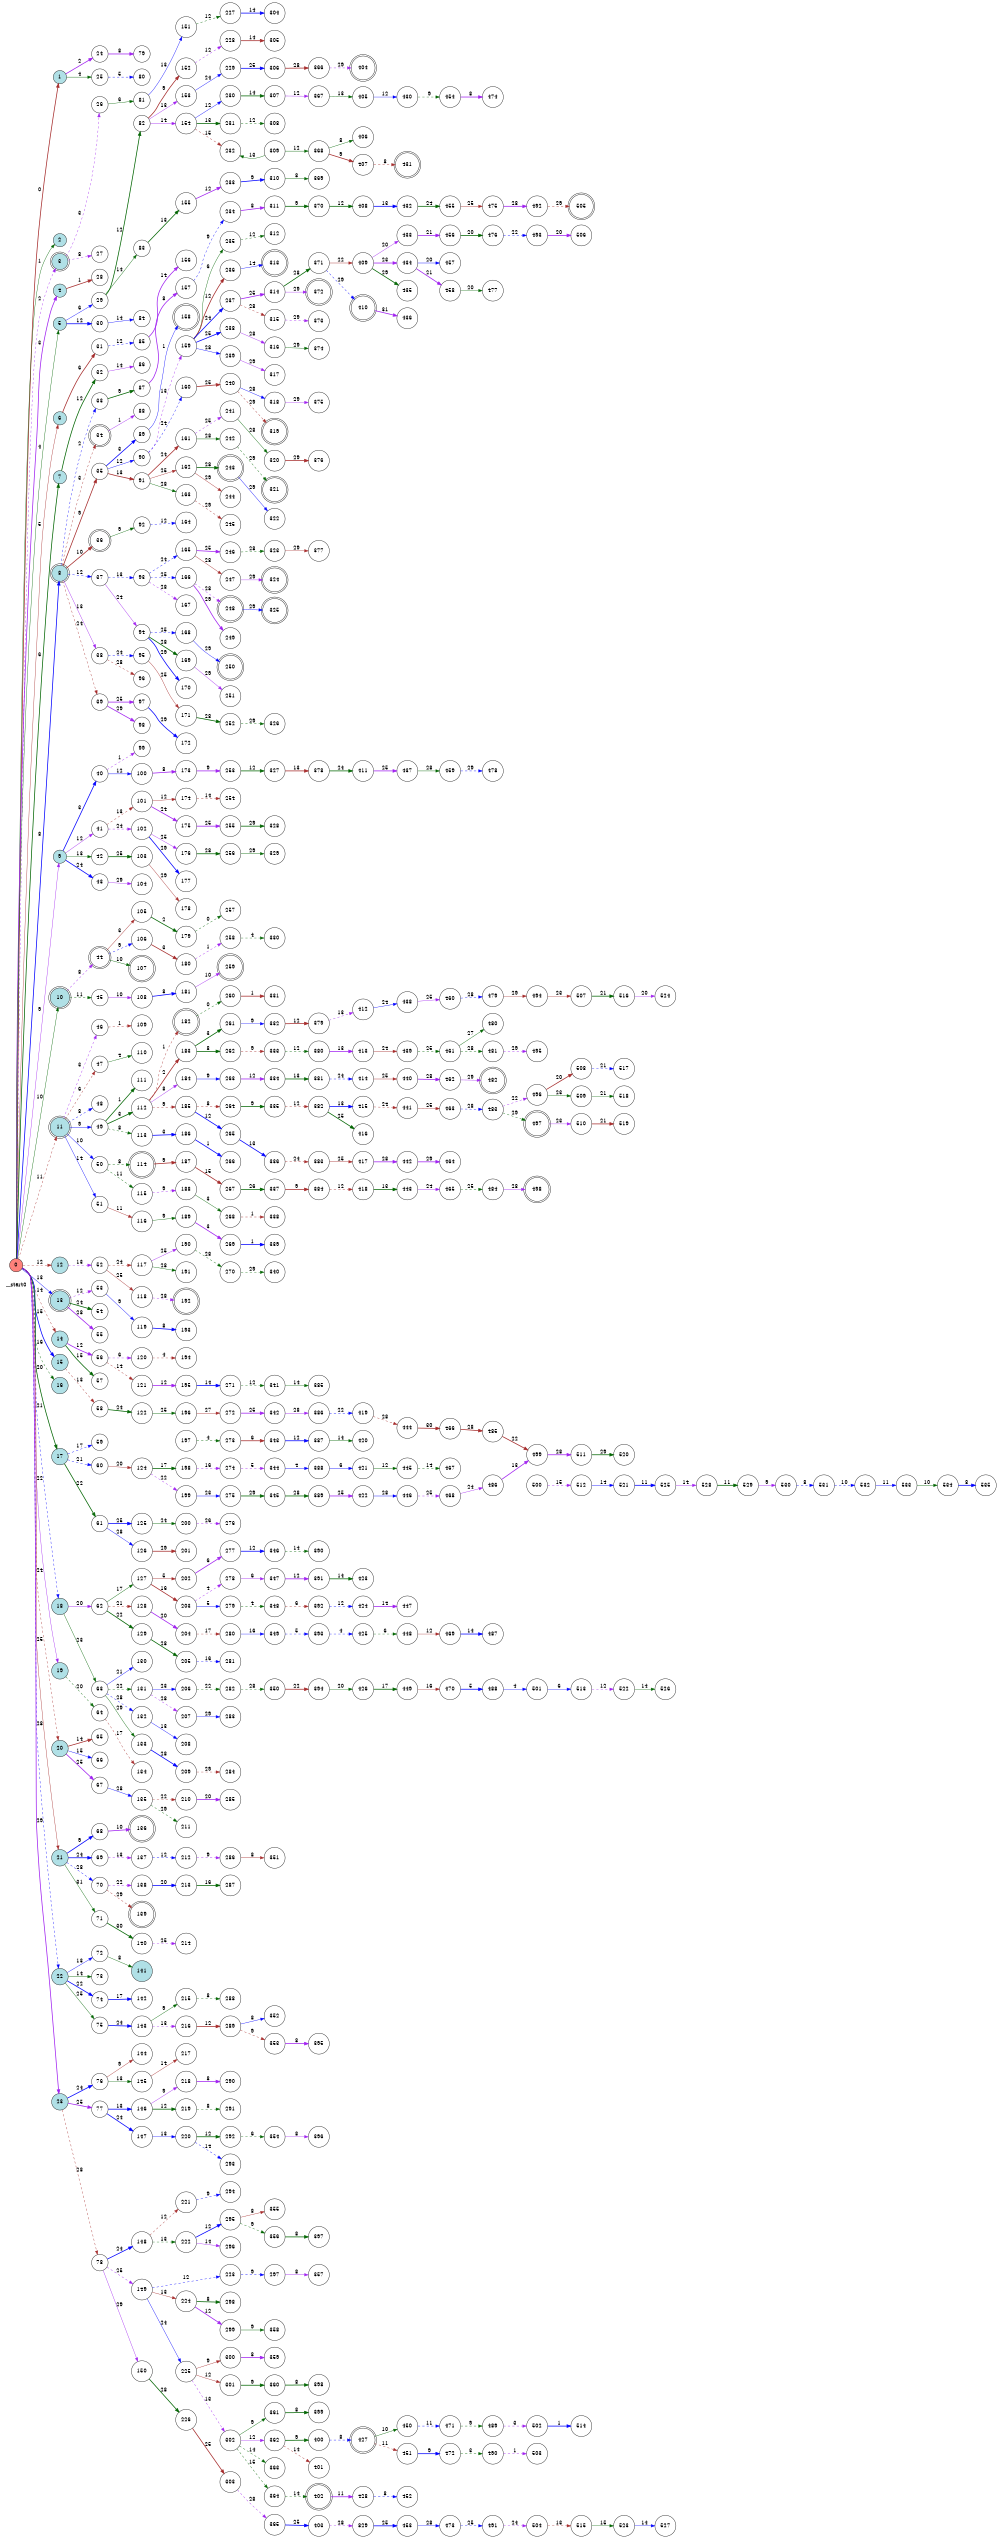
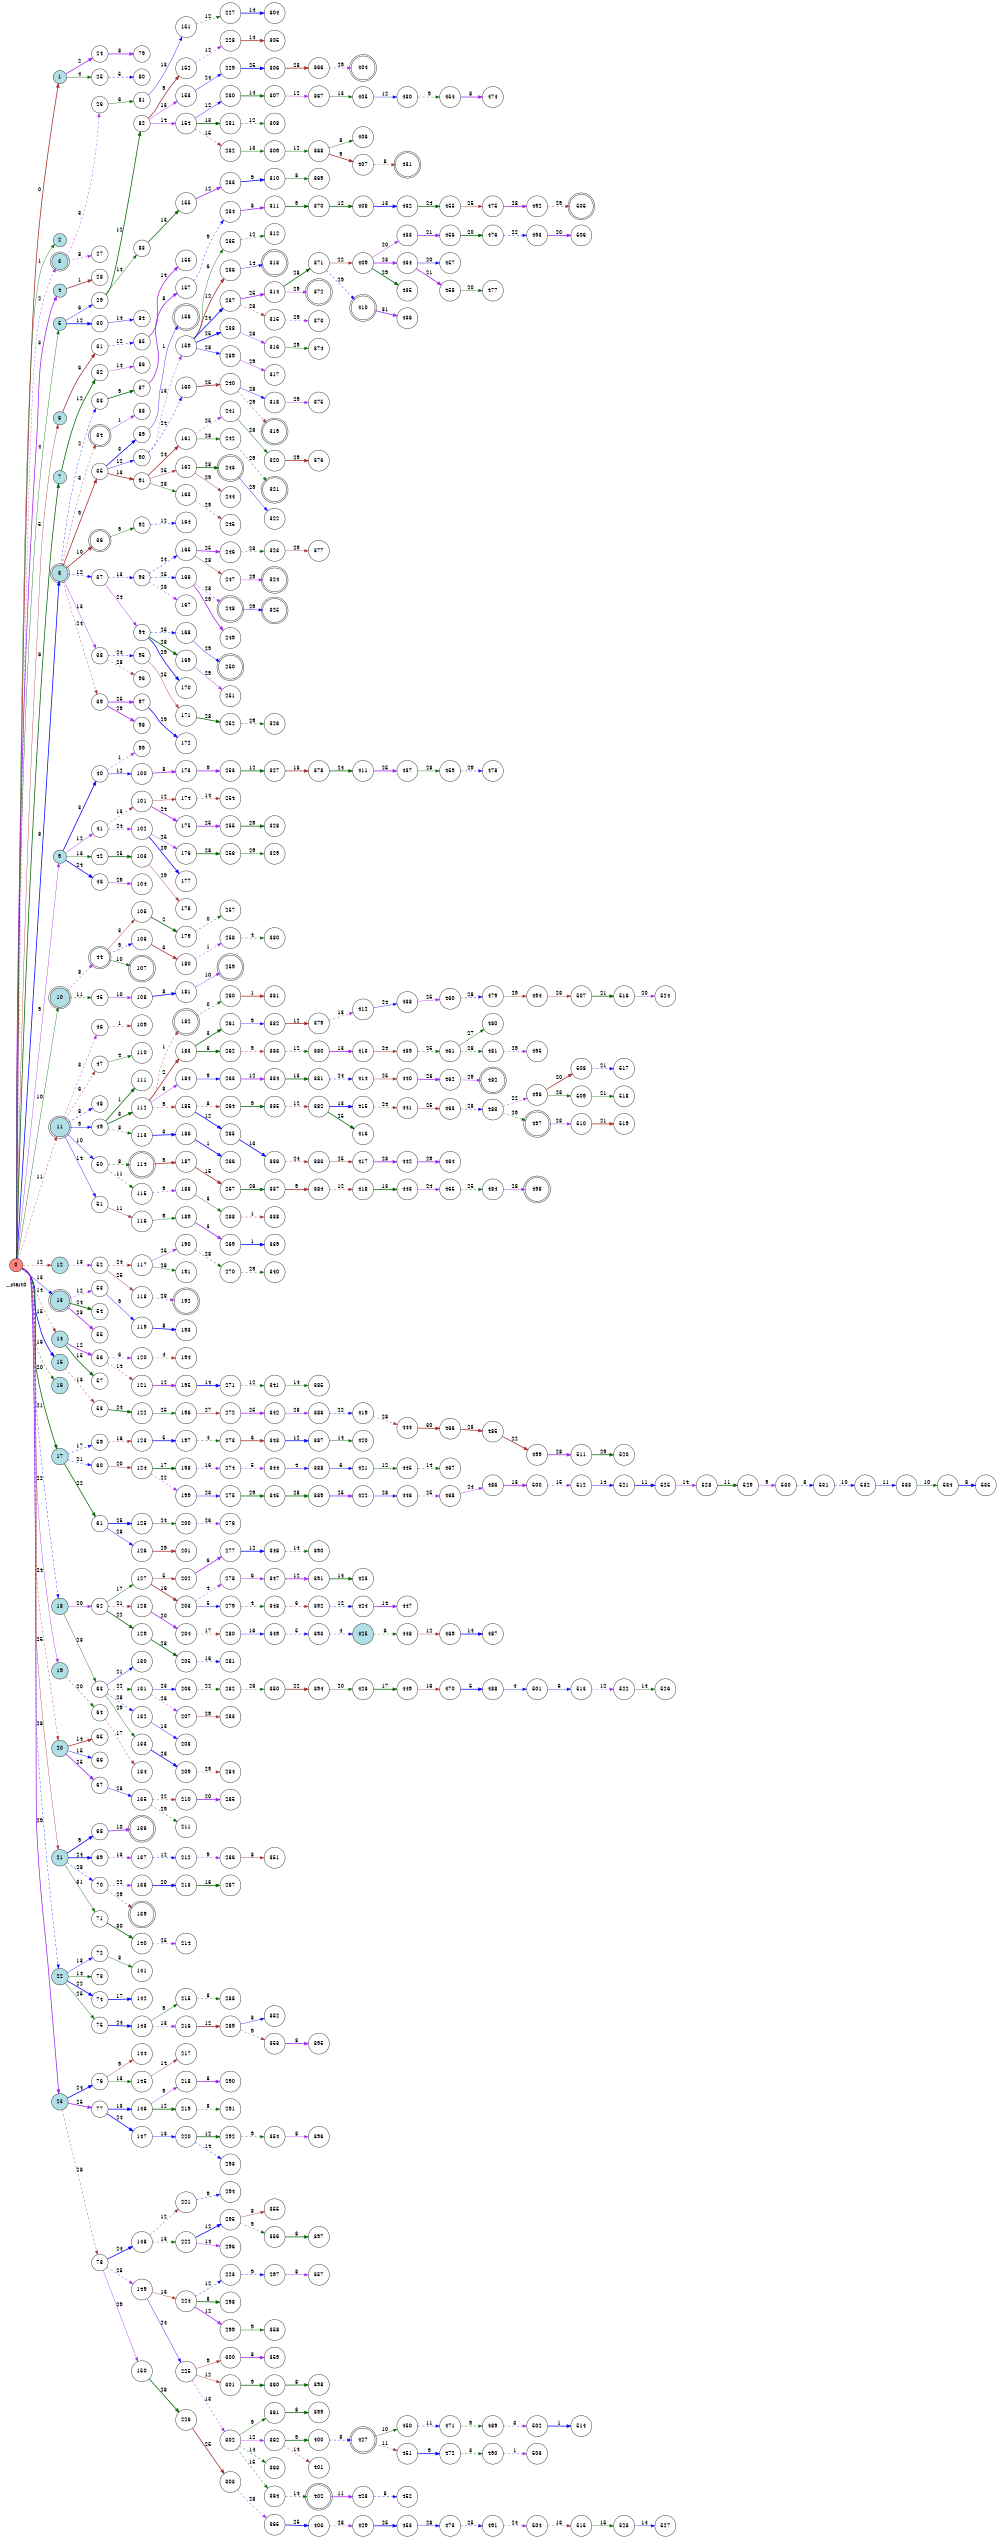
edge "309" -> "232": reversed
node "123": added
edge "486" -> "499": now "486" -> "500"
node "425": fillcolor white -> powderblue
edge "207" -> "283": color blue -> brown
node "141": fillcolor powderblue -> white
edge "292" -> "354": label "6" -> "9"
edge "149" -> "223": now "224" -> "223"
node "829": label "829" -> "429"
